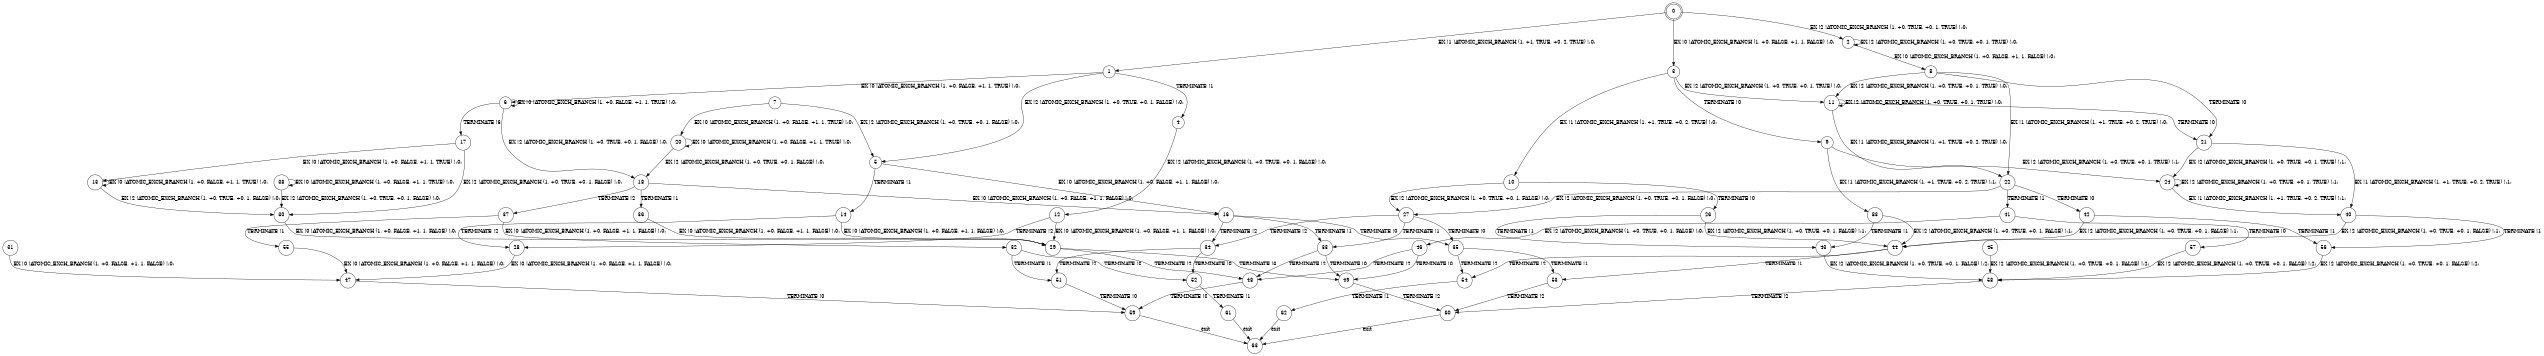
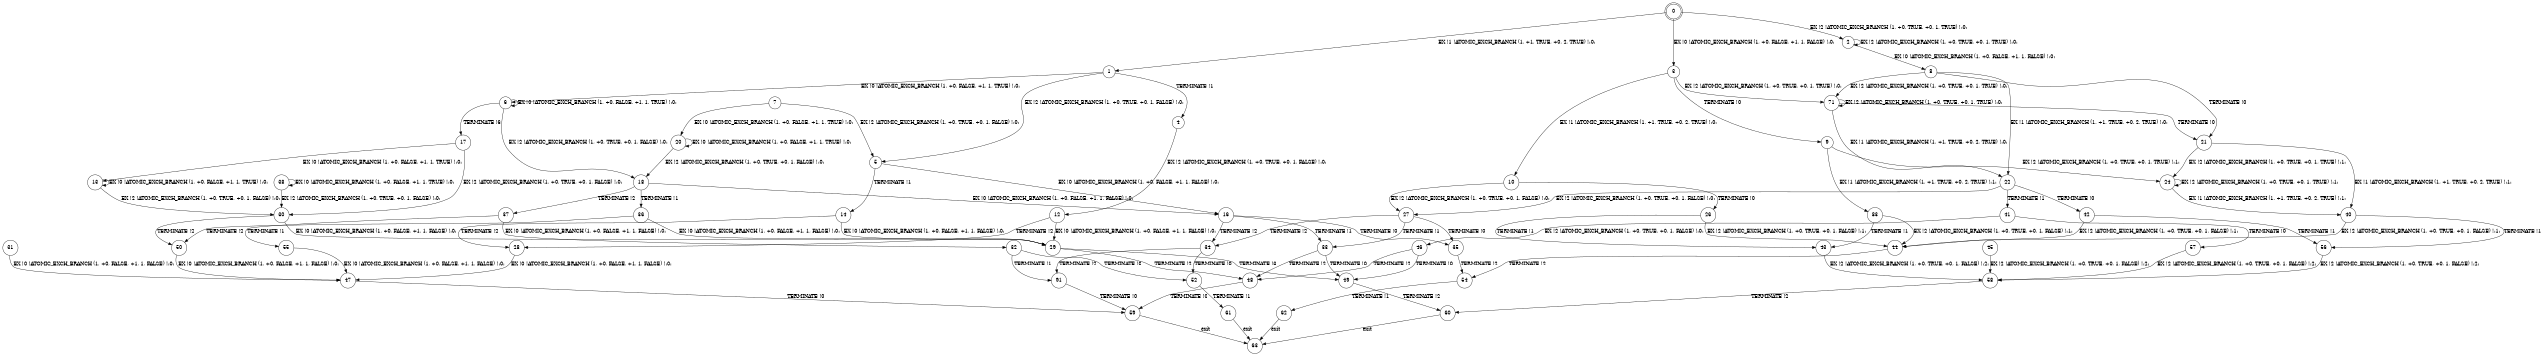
node "11": label "11" -> "71"
node "50": added
node "51": label "51" -> "91"
node "53": removed
